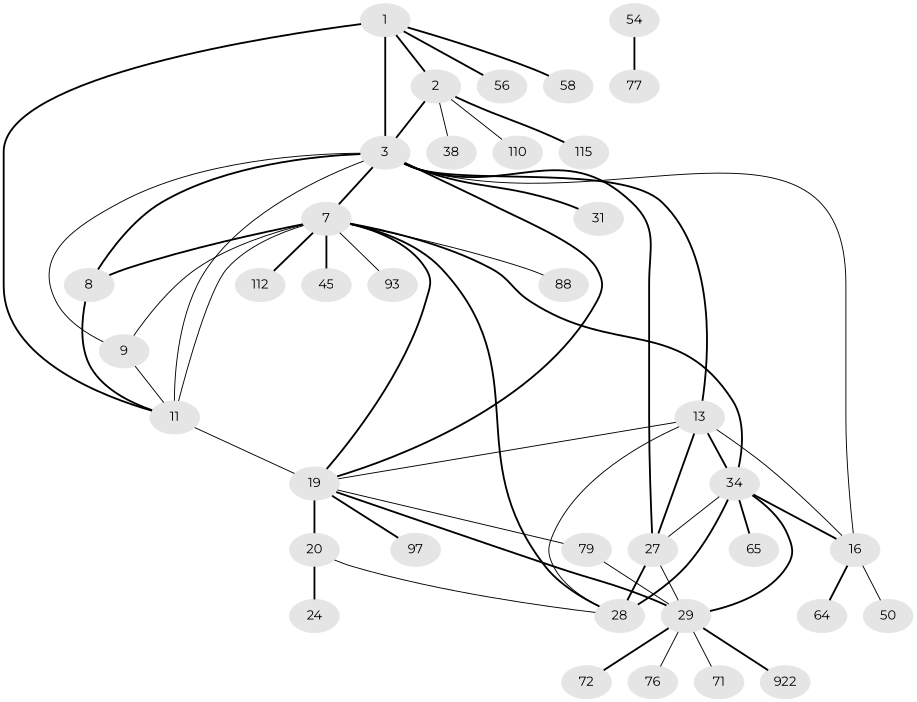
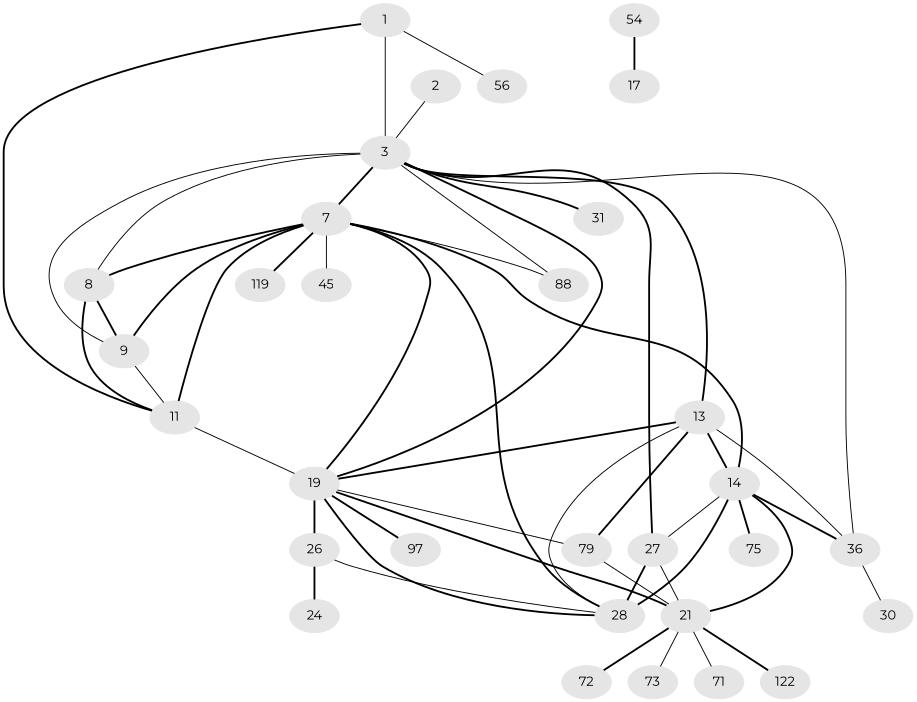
edge "1" -- "2": removed
edge "1" -- "56": style bold -> solid
edge "1" -- "3": style bold -> solid
node "58": removed
node "77": label "77" -> "17"
edge "2" -- "3": style bold -> solid
node "38": removed
node "110": removed
node "115": removed
edge "3" -- "8": style bold -> solid
edge "3" -- "11": now "3" -- "88"
edge "7" -- "45": style bold -> solid
edge "7" -- "9": style solid -> bold
node "112": label "112" -> "119"
node "93": removed
edge "7" -- "11": style solid -> bold
edge "8" -- "9": added
edge "13" -- "19": style solid -> bold
edge "13" -- "27": now "13" -- "79"
node "34": label "34" -> "14"
node "20": label "20" -> "26"
node "65": label "65" -> "75"
node "16": label "16" -> "36"
edge "19" -- "28": added
node "29": label "29" -> "21"
node "64": removed
node "50": label "50" -> "30"
node "76": label "76" -> "73"
node "922": label "922" -> "122"
